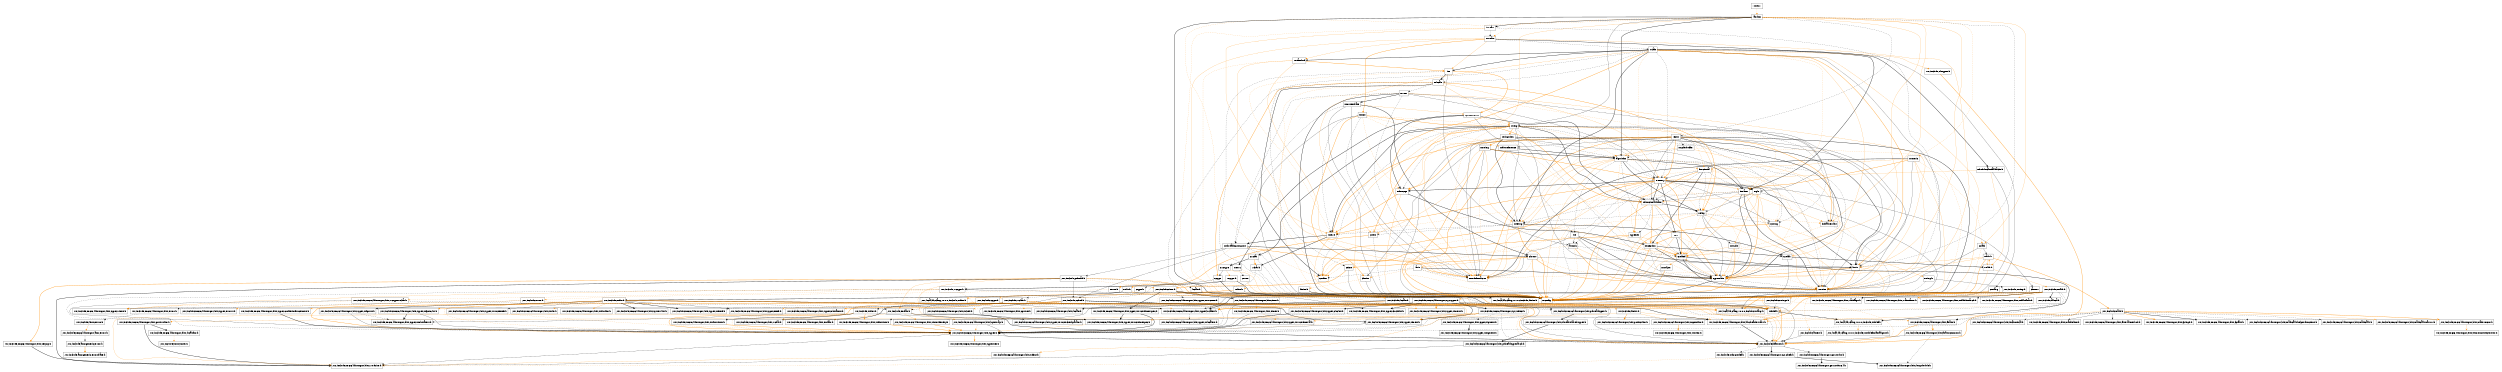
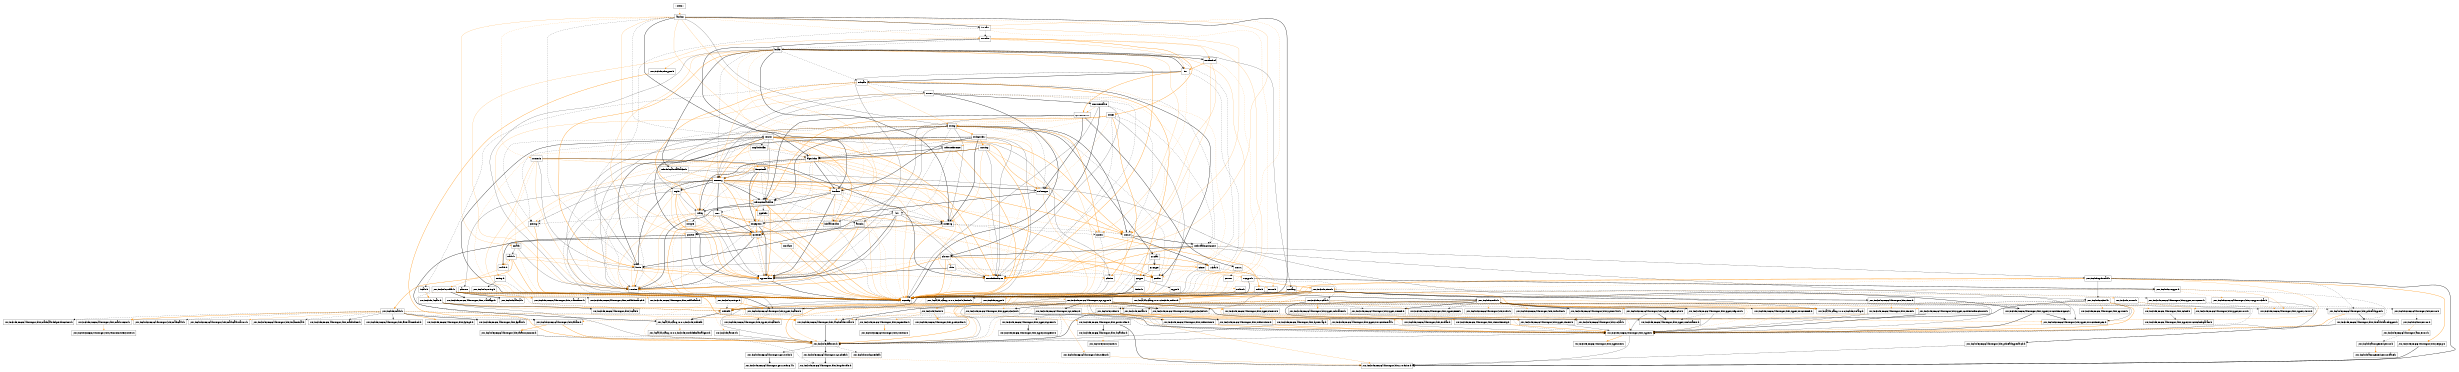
edge "string_view" -> "iterator": style solid -> bold
edge "bit" -> "atomic": now "bit" -> "__debug"
edge "/usr/include/ctype.h" -> "/usr/include/x86_64-linux-gnu/bits/types.h": now "/usr/include/x86_64-linux-gnu/bits/pthreadtypes.h" -> "/usr/include/x86_64-linux-gnu/bits/types.h"
